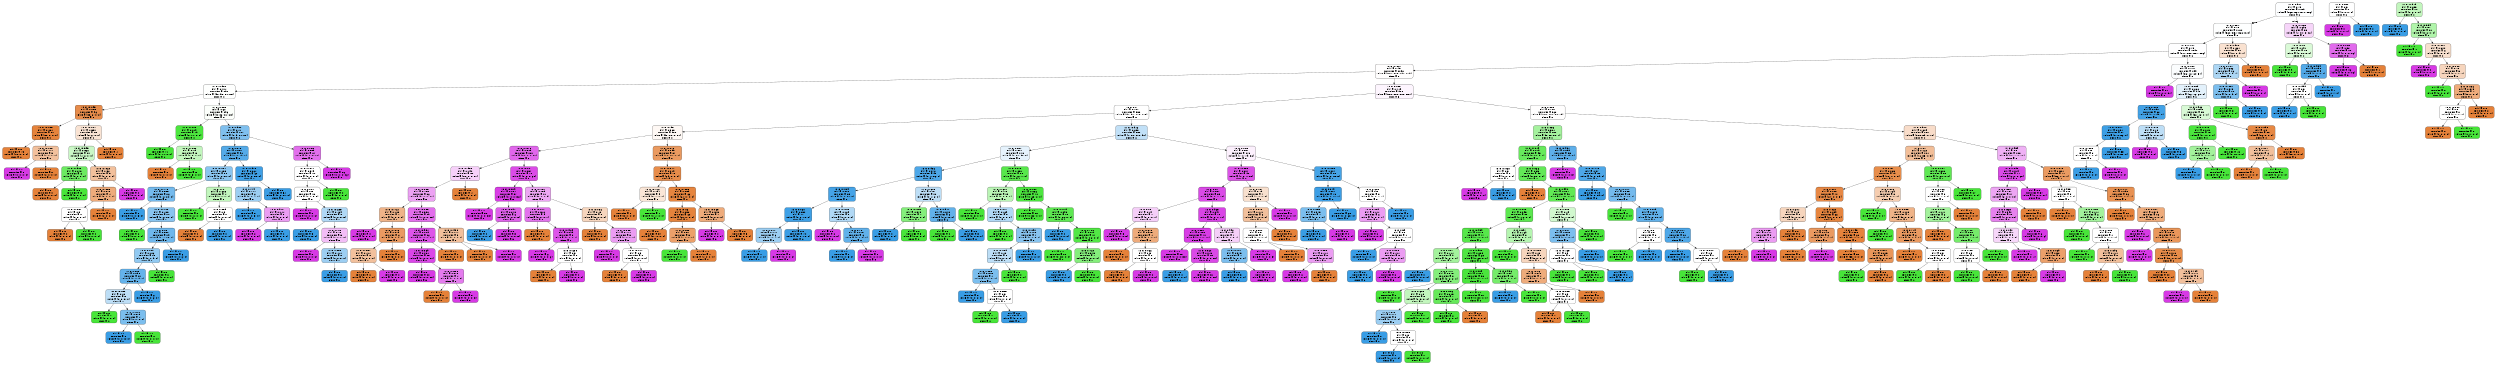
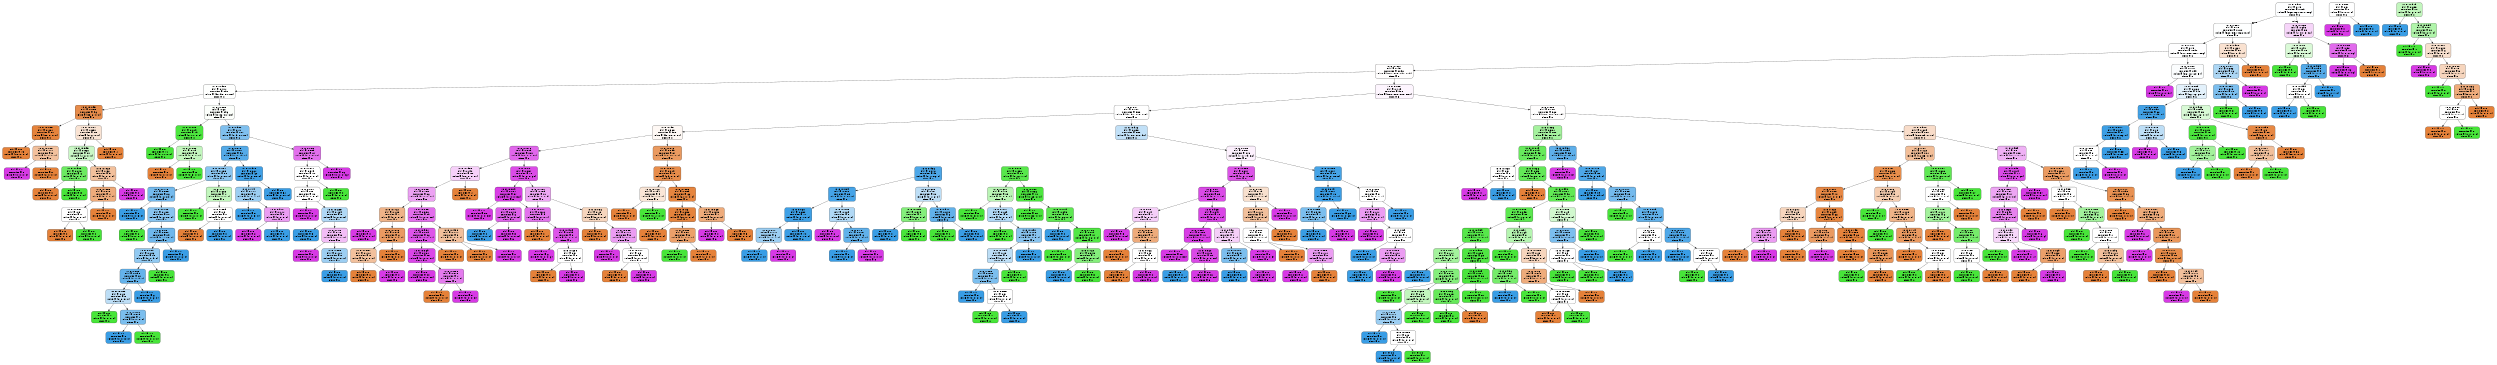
node "x2 ≤ 1.034": removed
edge "x2 ≤ -0.129" -> "x2 ≤ -0.097": now "x2 ≤ -0.129" -> "x1 ≤ -1.177"
node "x2 ≤ 0.061": text "gini = 77" -> "samples = 77"
